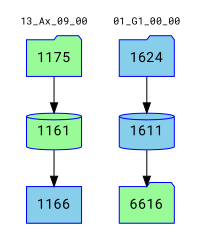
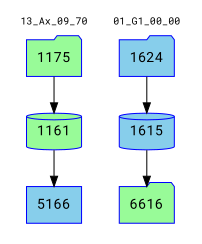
cluster "13_Ax_09_00": label "13_Ax_09_00" -> "13_Ax_09_70"
node "1611": label "1611" -> "1615"
node "1166": label "1166" -> "5166"
